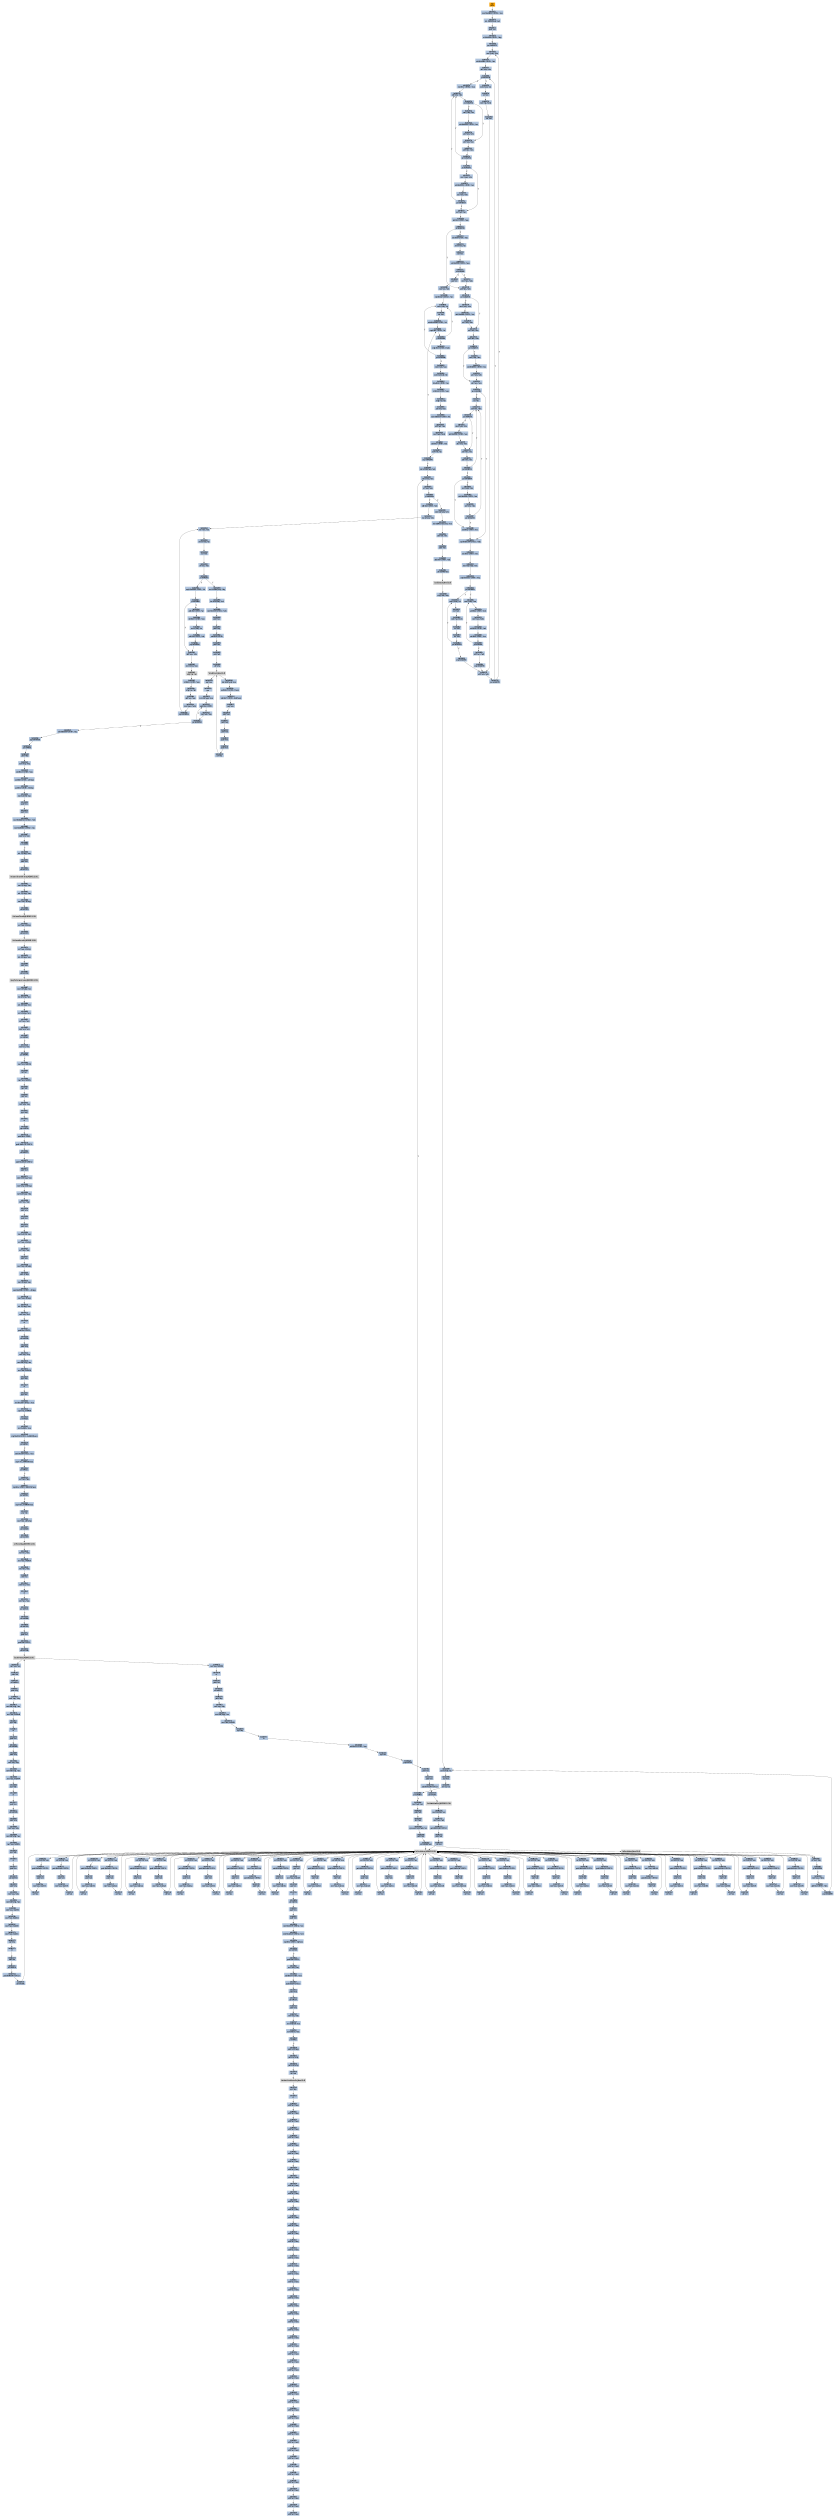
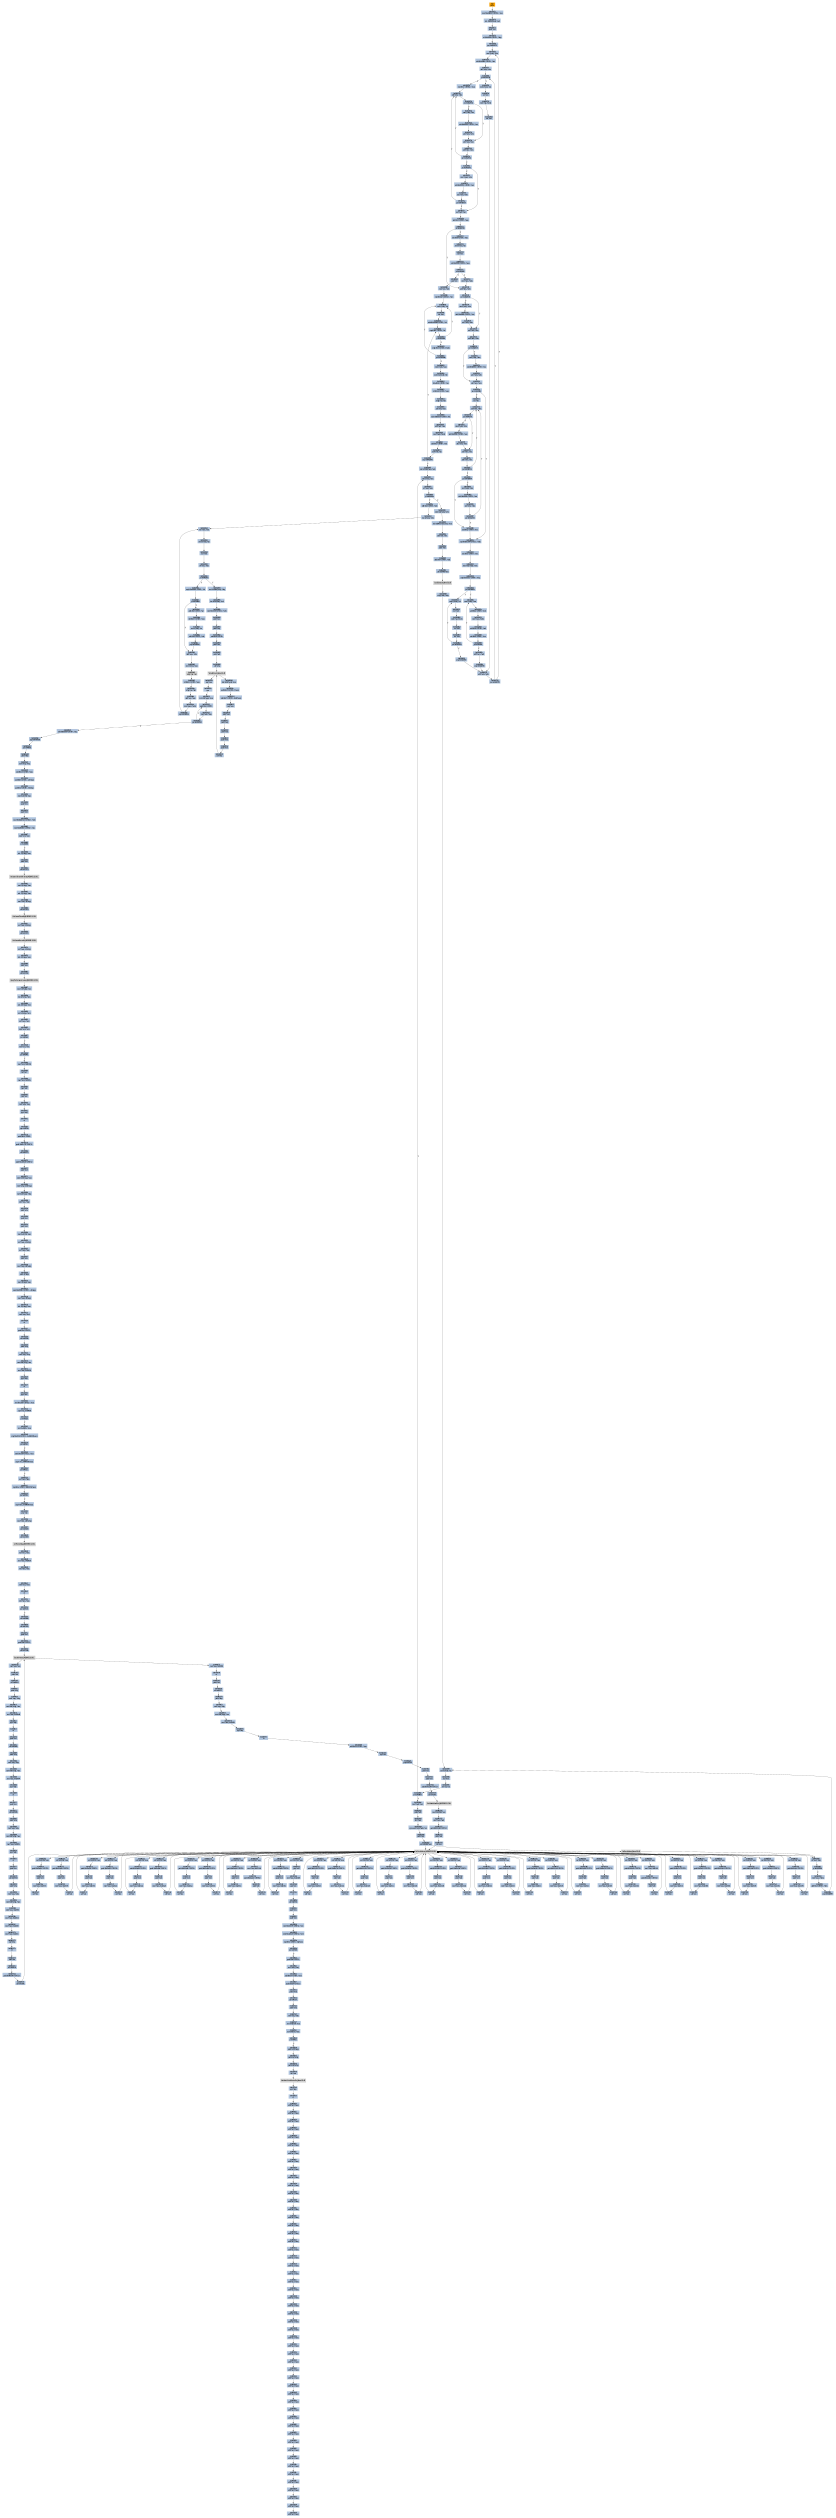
node "0x00408edf setne %cl": removed
